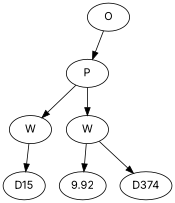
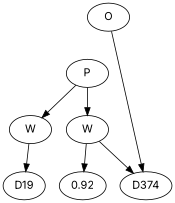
edge "O" -> "P": now "O" -> "D374"
node "D15": label "D15" -> "D19"
node "9.92": label "9.92" -> "0.92"
